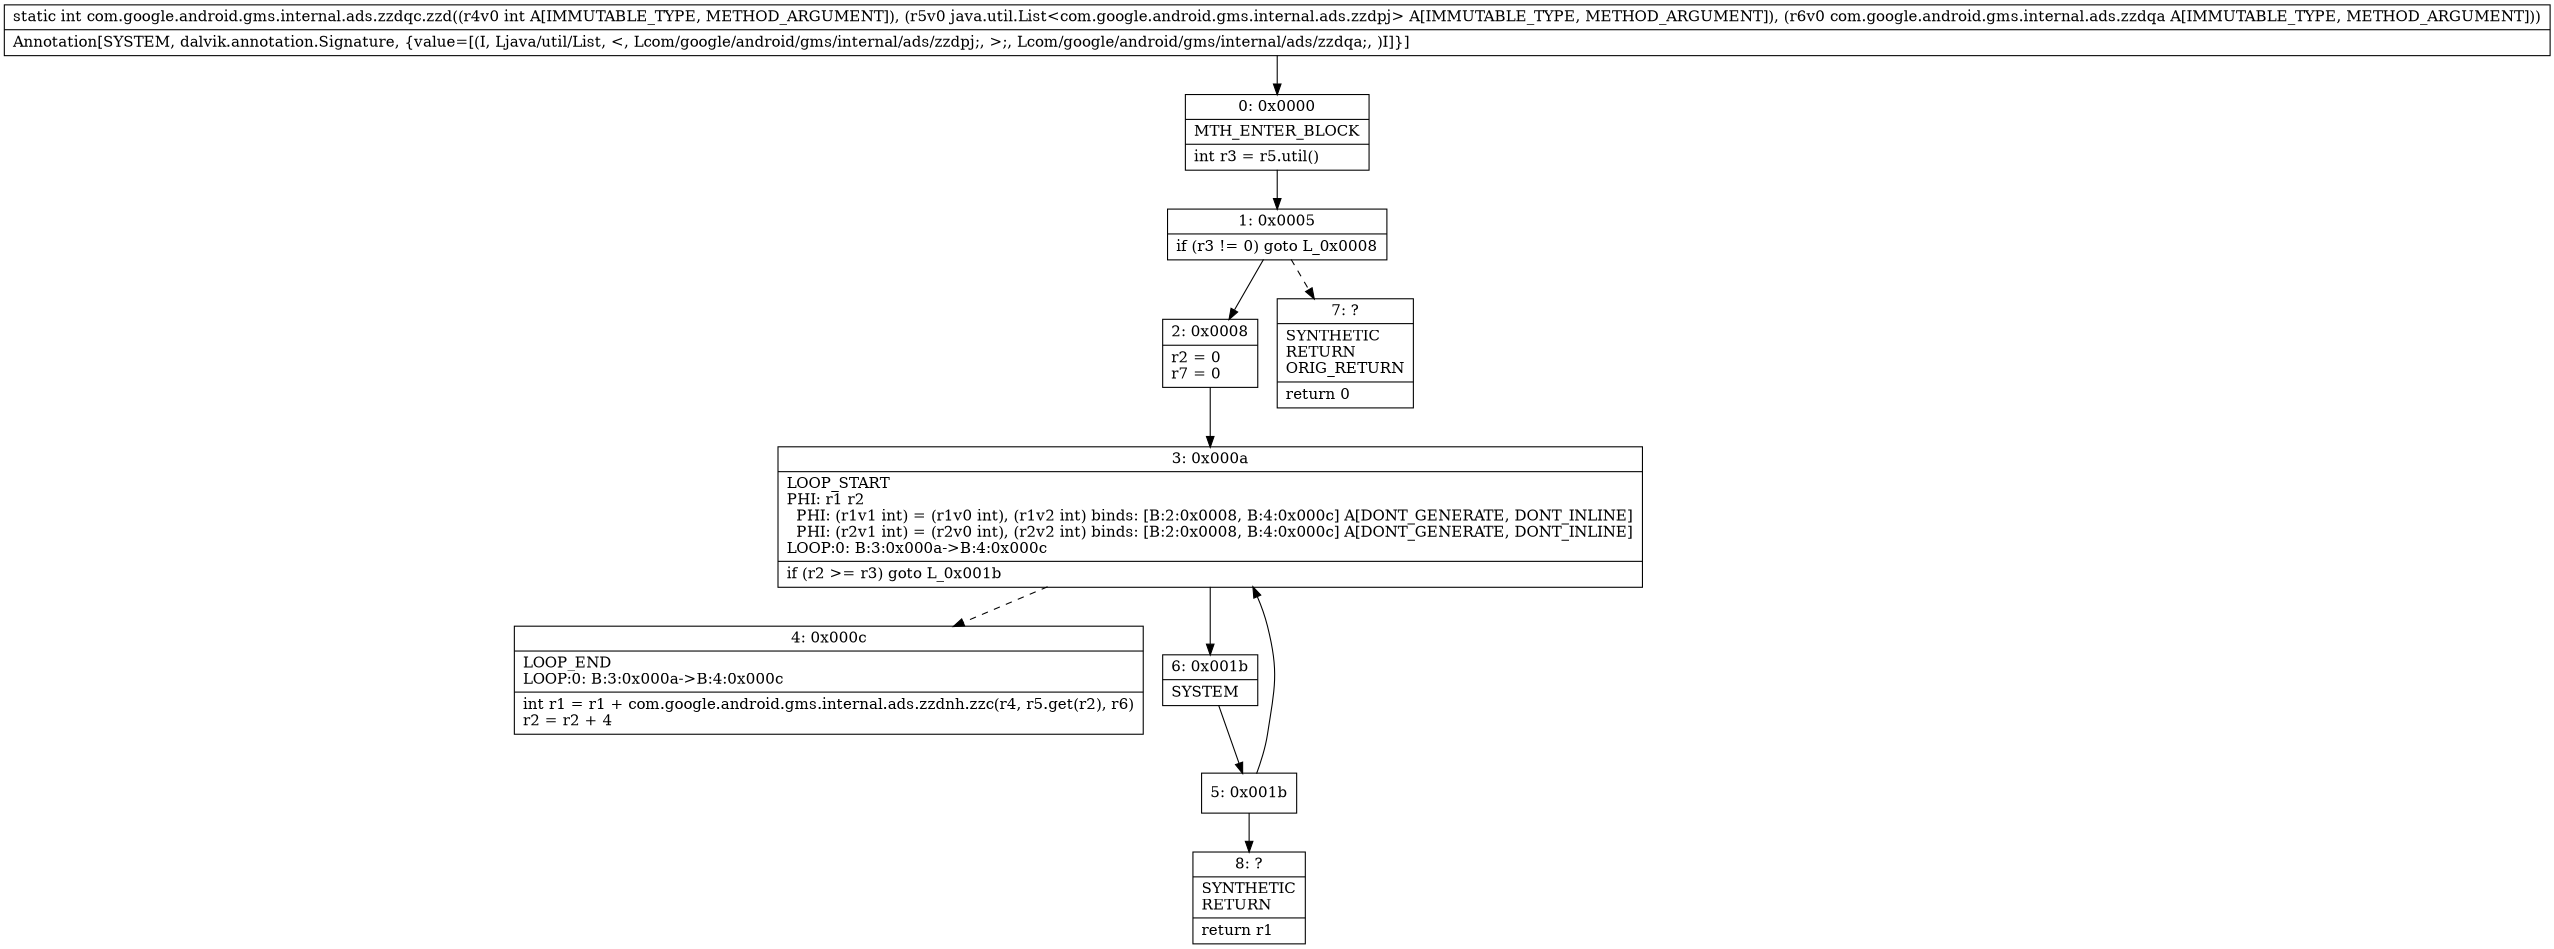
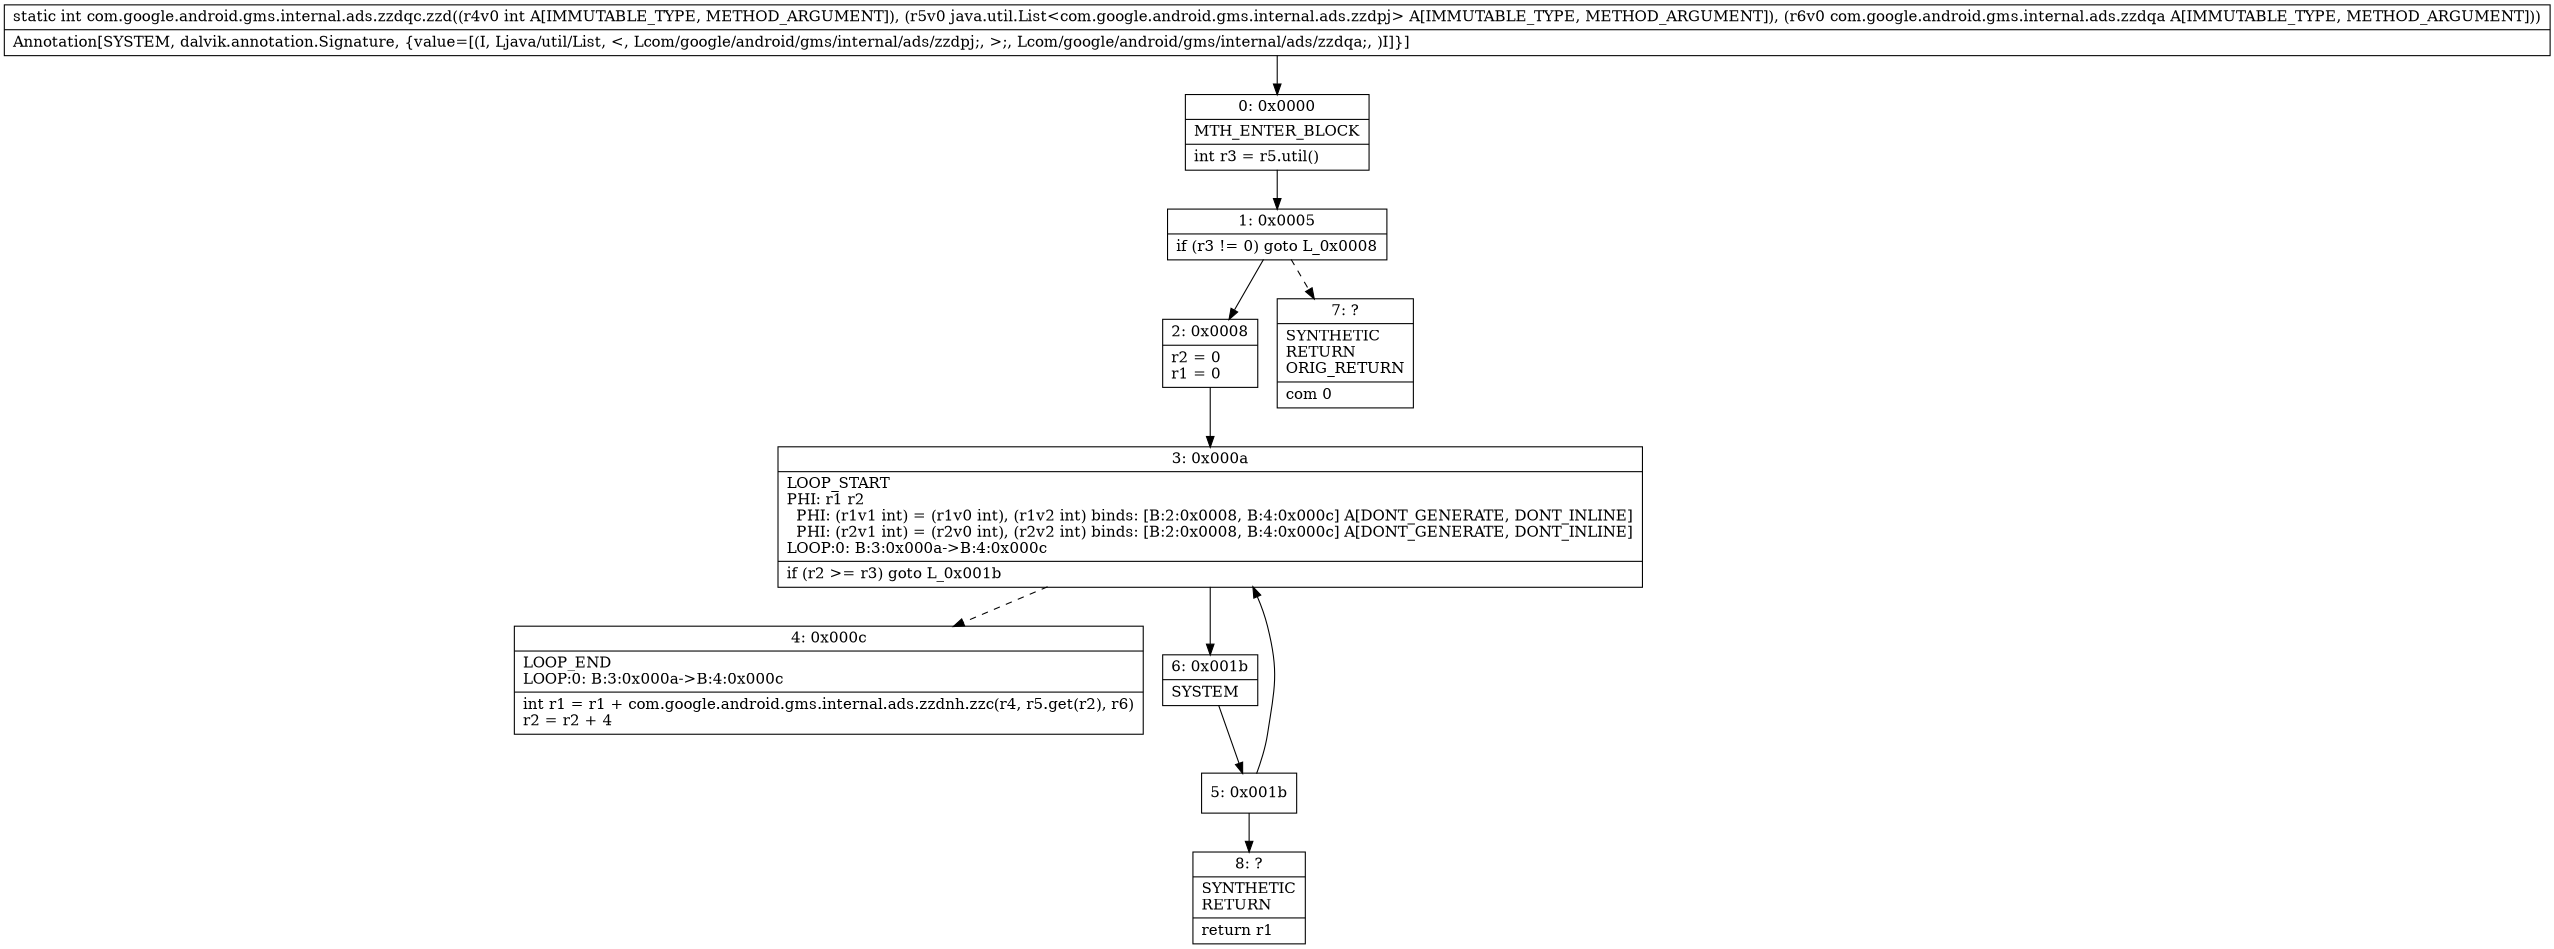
node "2: 0x0008": text "r7 = 0" -> "r1 = 0"
node "7: ?": text "return 0" -> "com 0"
